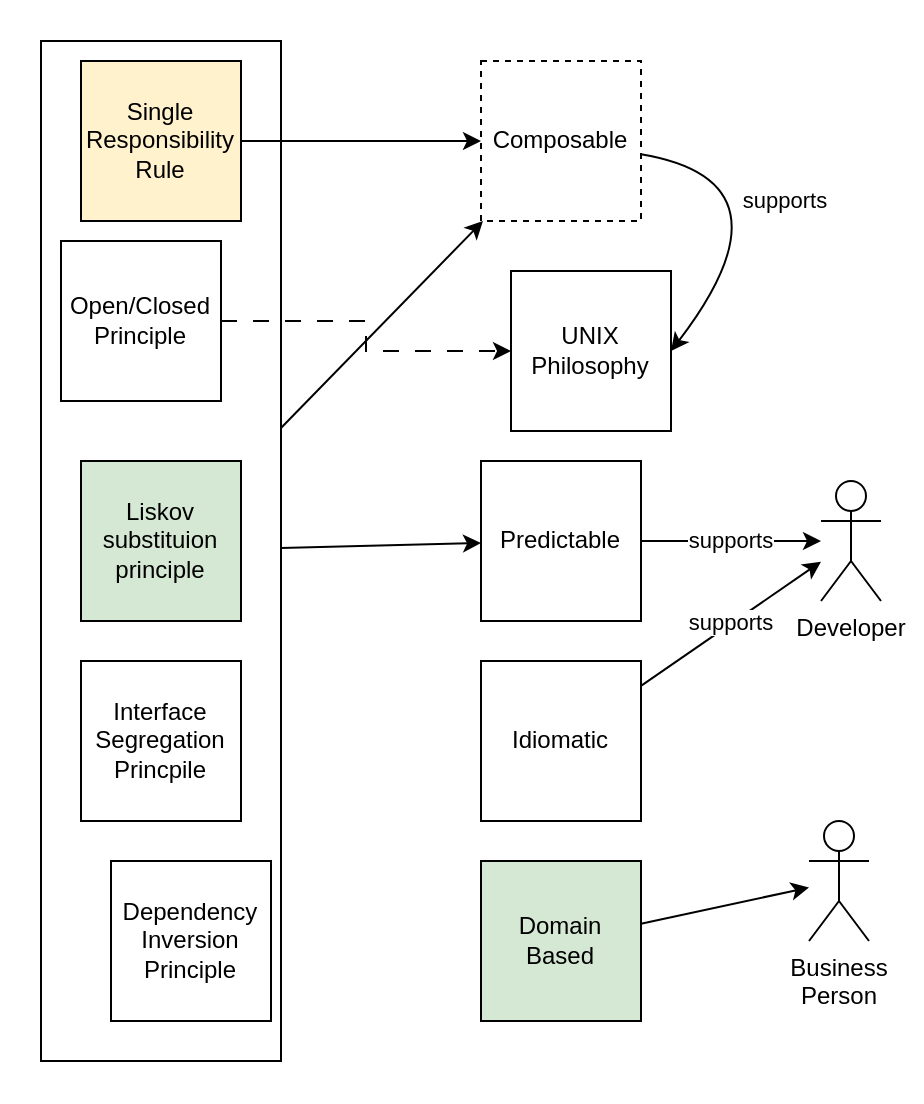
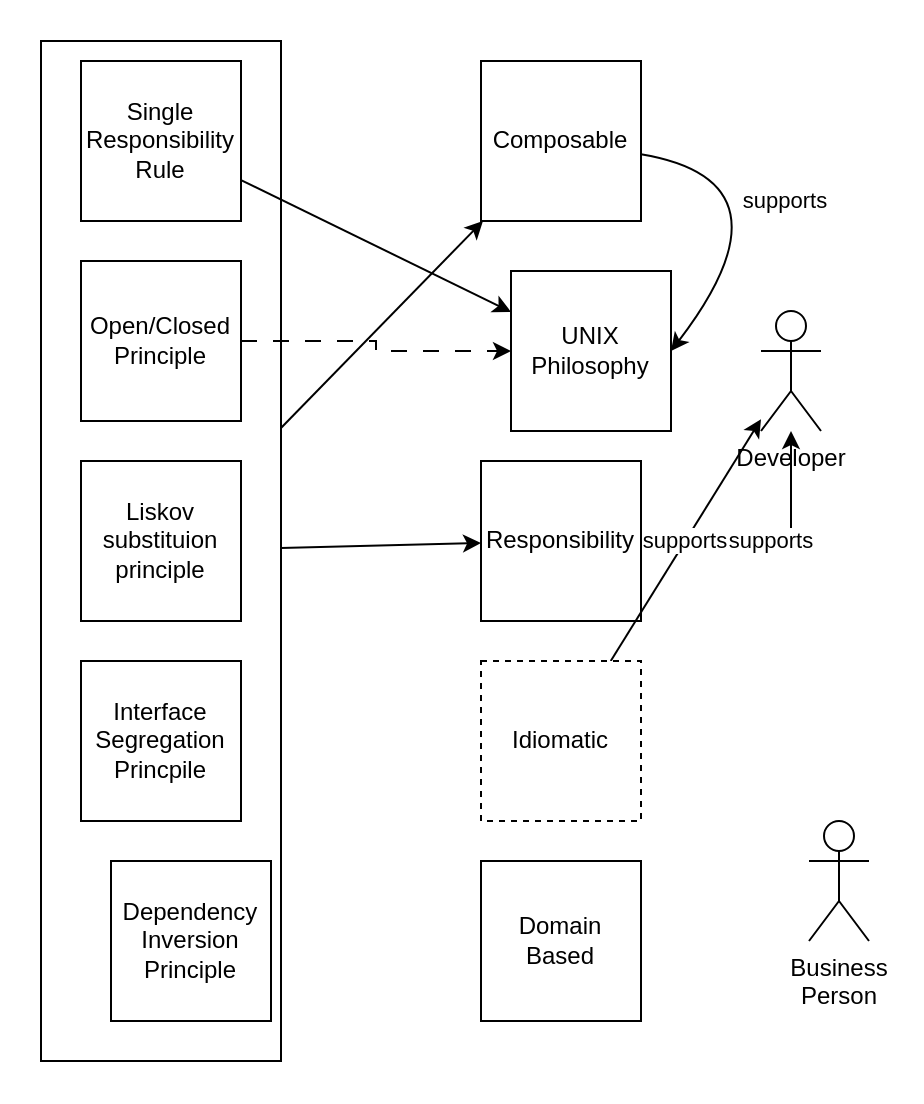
node "Single Responsibility Rule": fillcolor #fff2cc -> #ffffff
edge "Single Responsibility Rule" -> "Composable": now "Single Responsibility Rule" -> "UNIX Philosophy"
node "Composable": style dashed -> solid
node "Open/Closed Principle": moved (141, 321) -> (161, 341)
node "Liskov substituion principle": fillcolor #d5e8d4 -> #ffffff
node "Predictable": label "Predictable" -> "Responsibility"
node "Developer": moved (851, 541) -> (791, 371)
node "Idiomatic": style solid -> dashed
edge "Domain Based" -> "Business Person": removed
node "Domain Based": fillcolor #d5e8d4 -> #ffffff
